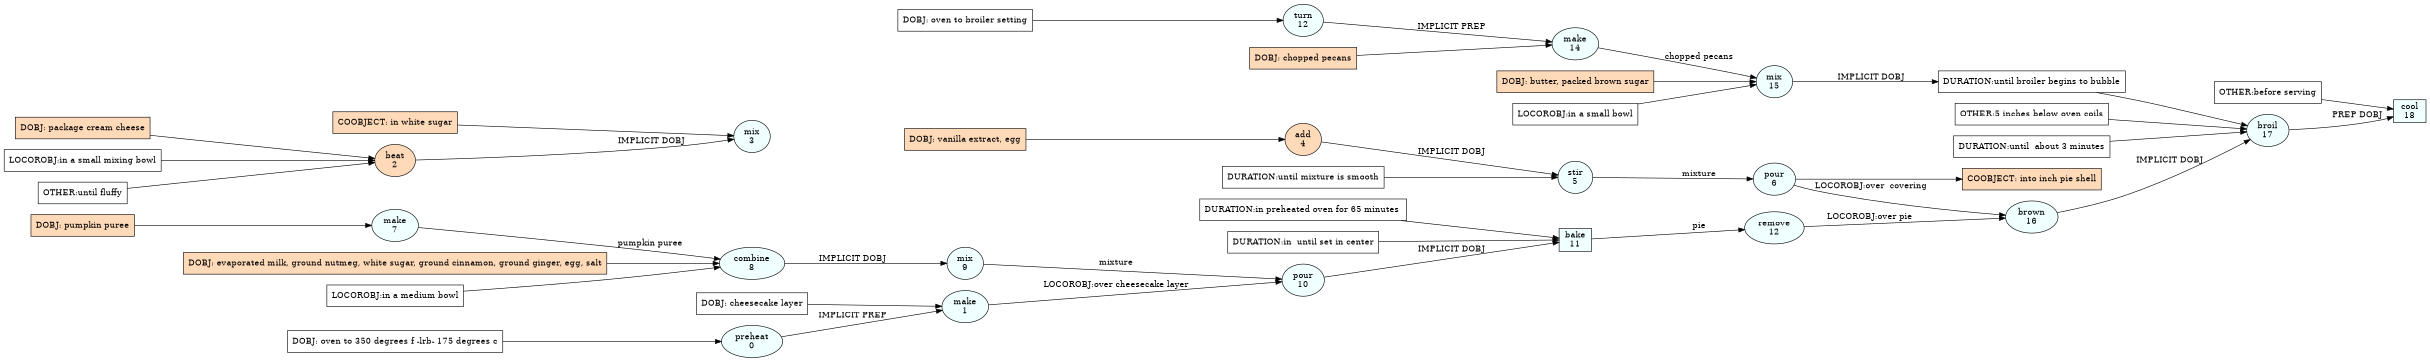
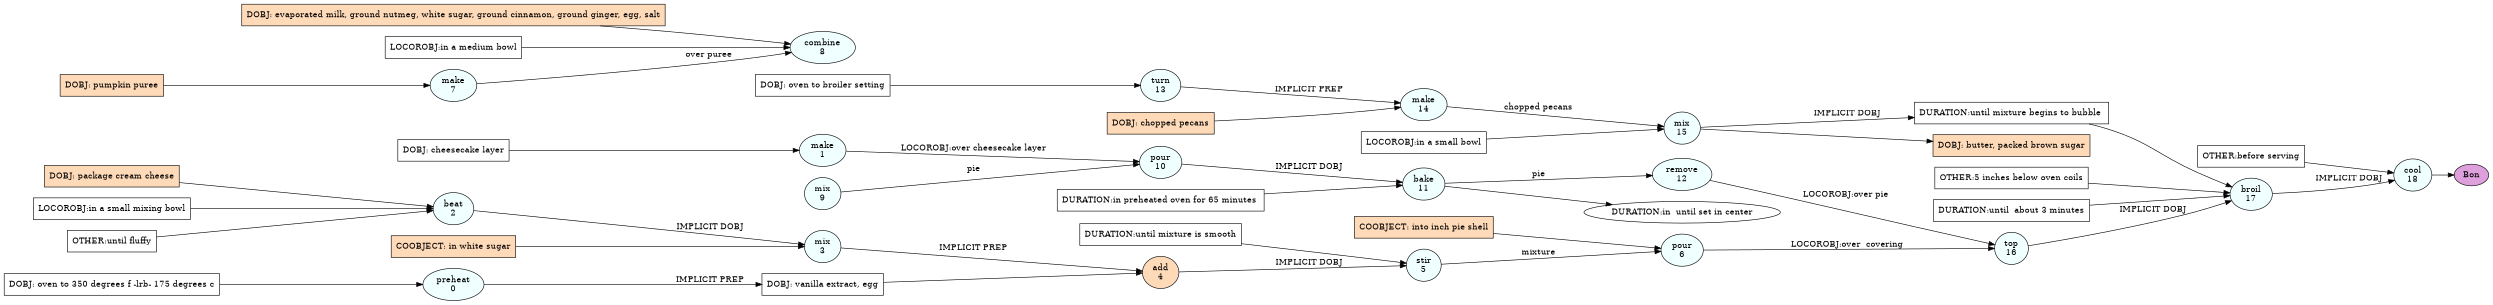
node "turn 12": label "turn 12" -> "turn 13"
edge "DOBJ: butter, packed brown sugar" -> "mix 15": reversed
node "DURATION:until broiler begins to bubble": label "DURATION:until broiler begins to bubble" -> "DURATION:until mixture begins to bubble"
node "cool 18": shape box -> ellipse
edge "broil 17" -> "cool 18": label "PREP DOBJ" -> "IMPLICIT DOBJ"
node "DOBJ: vanilla extract, egg": fillcolor peachpuff -> white
node "beat 2": fillcolor peachpuff -> azure
node "Bon": added
edge "pour 6" -> "COOBJECT: into inch pie shell": reversed
node "brown 16": label "brown 16" -> "top 16"
node "bake 11": shape box -> ellipse
edge "DURATION:in  until set in center" -> "bake 11": reversed
node "DURATION:in  until set in center": shape box -> ellipse
edge "make 7" -> "combine 8": label "pumpkin puree " -> "over puree "
edge "mix 3" -> "add 4": added, label "IMPLICIT PREP"
edge "mix 9" -> "pour 10": label "mixture" -> "pie"
edge "combine 8" -> "mix 9": removed, label "IMPLICIT DOBJ"
edge "preheat 0" -> "make 1": now "preheat 0" -> "DOBJ: vanilla extract, egg"
